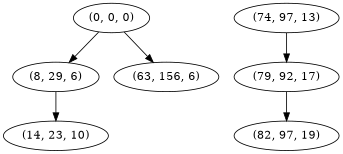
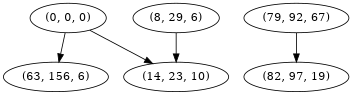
node "(74, 97, 13)": removed
edge "(0, 0, 0)" -> "(8, 29, 6)": now "(0, 0, 0)" -> "(14, 23, 10)"
node "(79, 92, 17)": label "(79, 92, 17)" -> "(79, 92, 67)"
